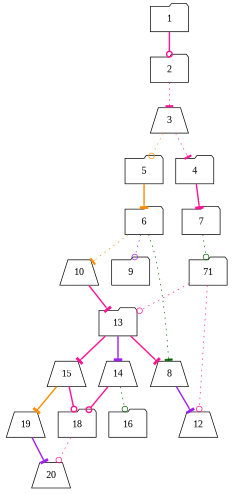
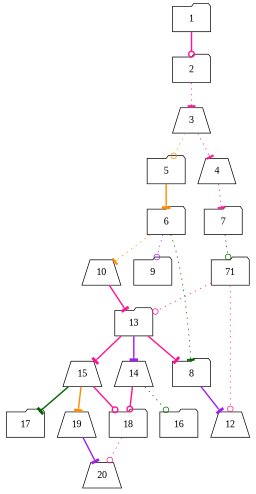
node "4": shape folder -> trapezium
edge "4" -> "7": style bold -> dotted
node "8": shape trapezium -> folder
node "17": added
